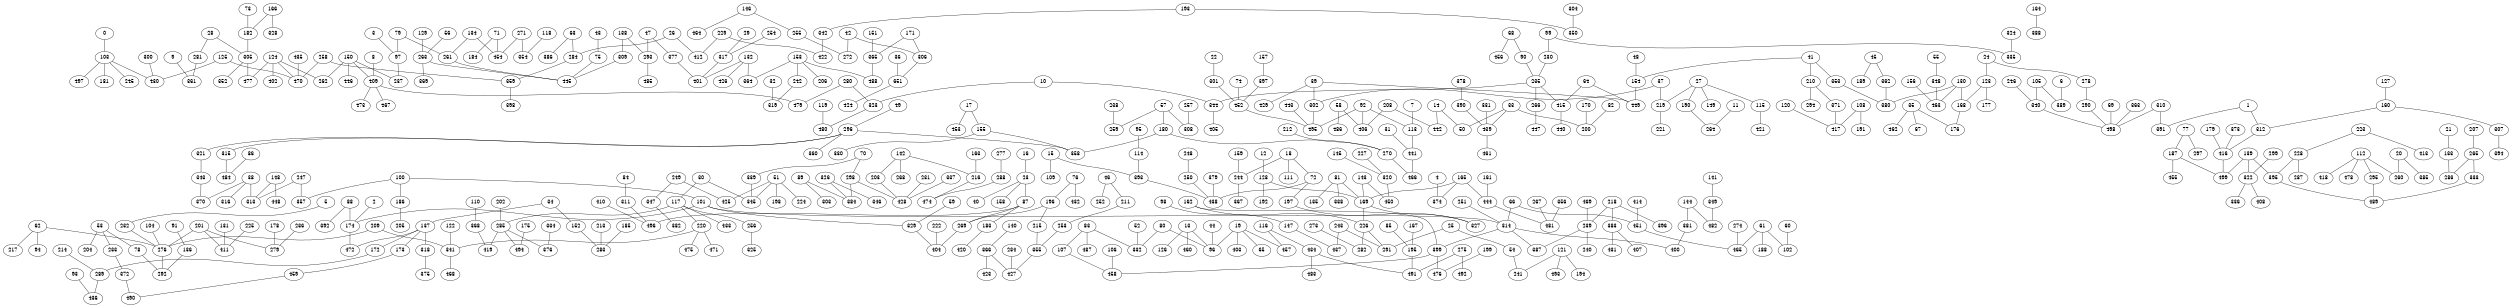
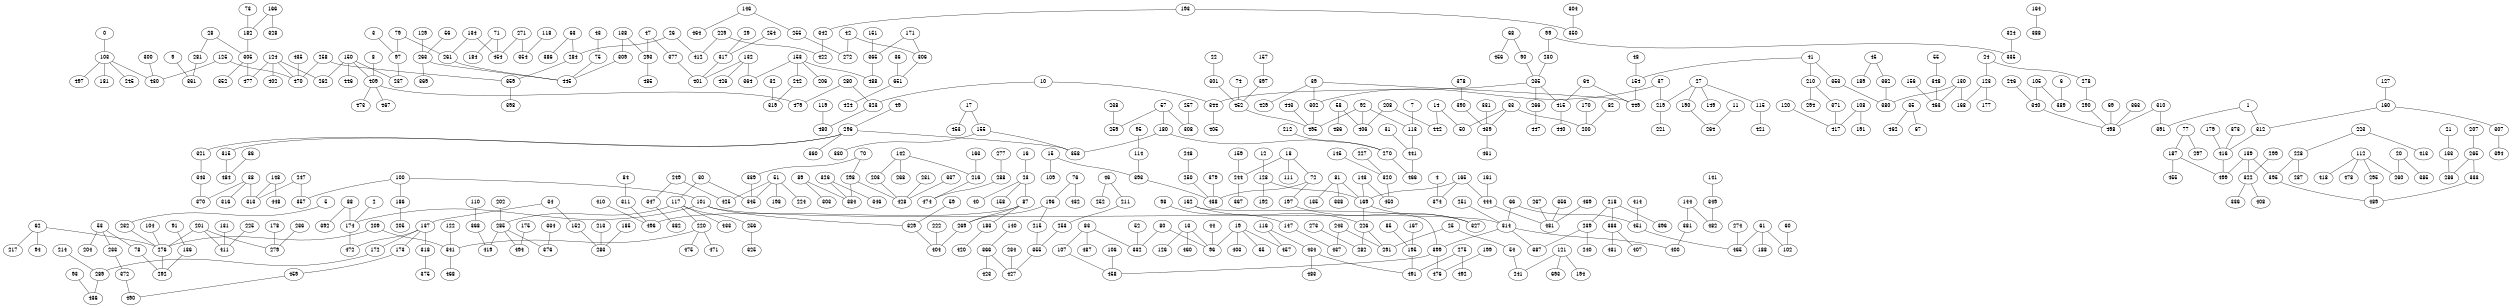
node "176": removed
edge "469" -- "239": now "469" -- "481"
node "493": label "493" -> "693"
